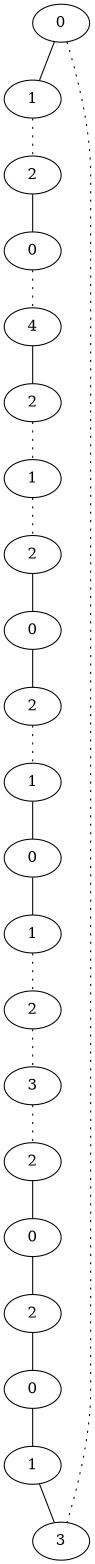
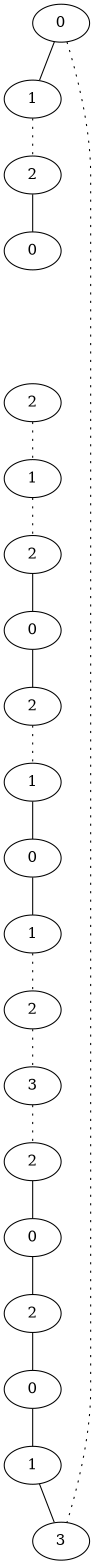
node "4": removed
